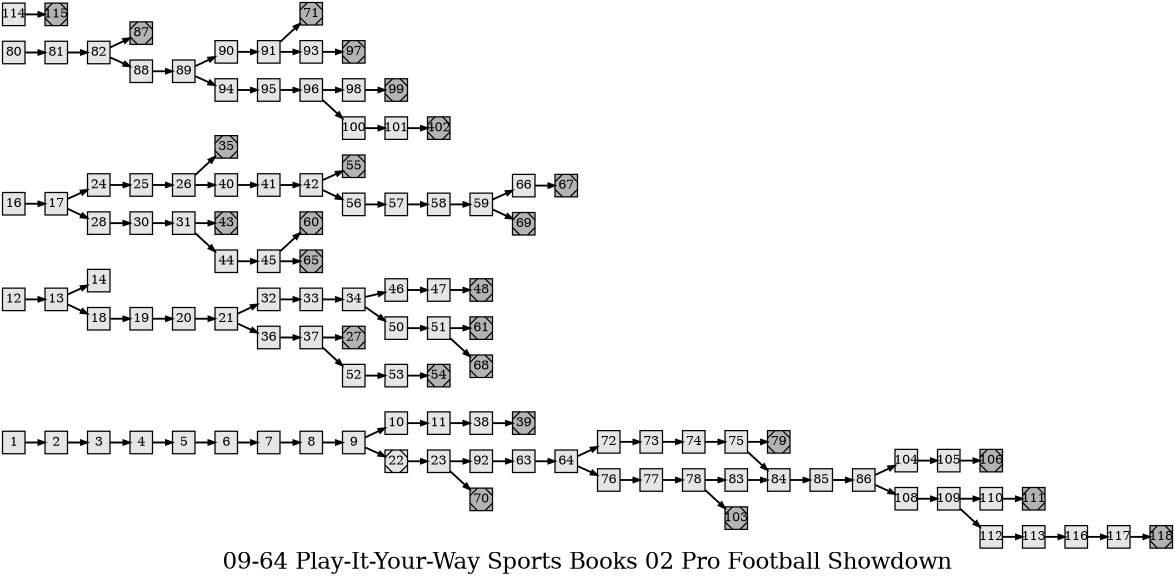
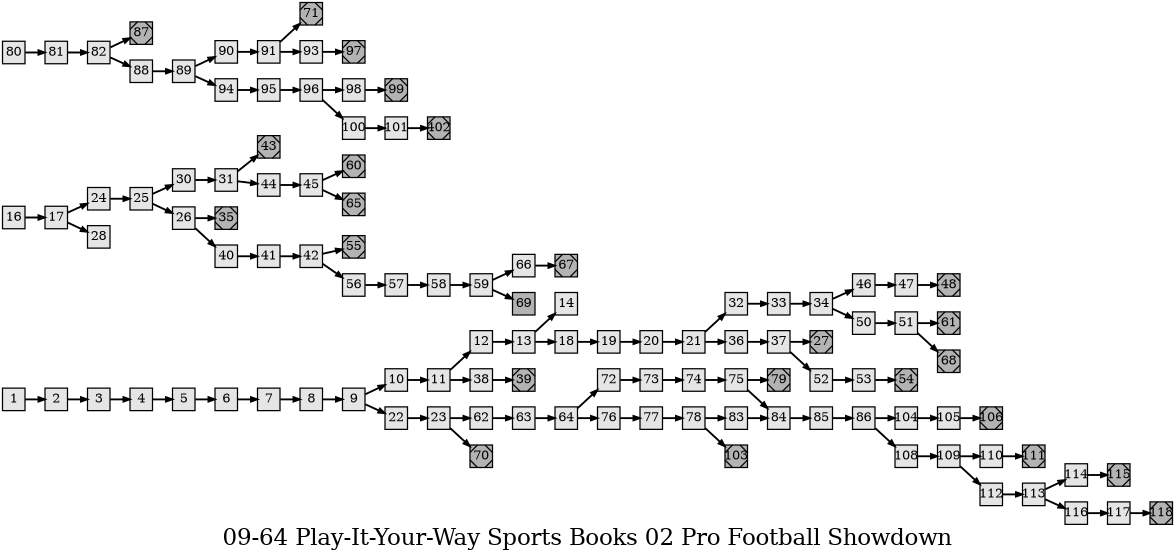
edge "28" -> "30": now "25" -> "30"
node "69": shape Msquare -> box
edge "11" -> "12": added
node "22": shape Msquare -> box
node "92": label "92" -> "62"
edge "113" -> "114": added
